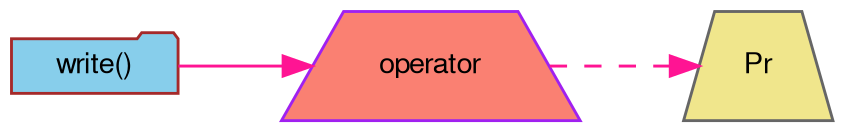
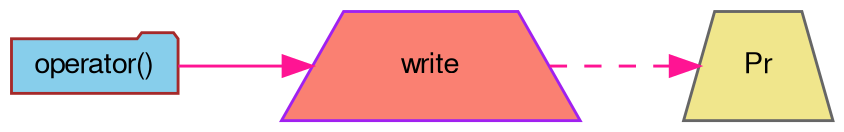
node "write()": label "write()" -> "operator()"
node "operator": label "operator" -> "write"
